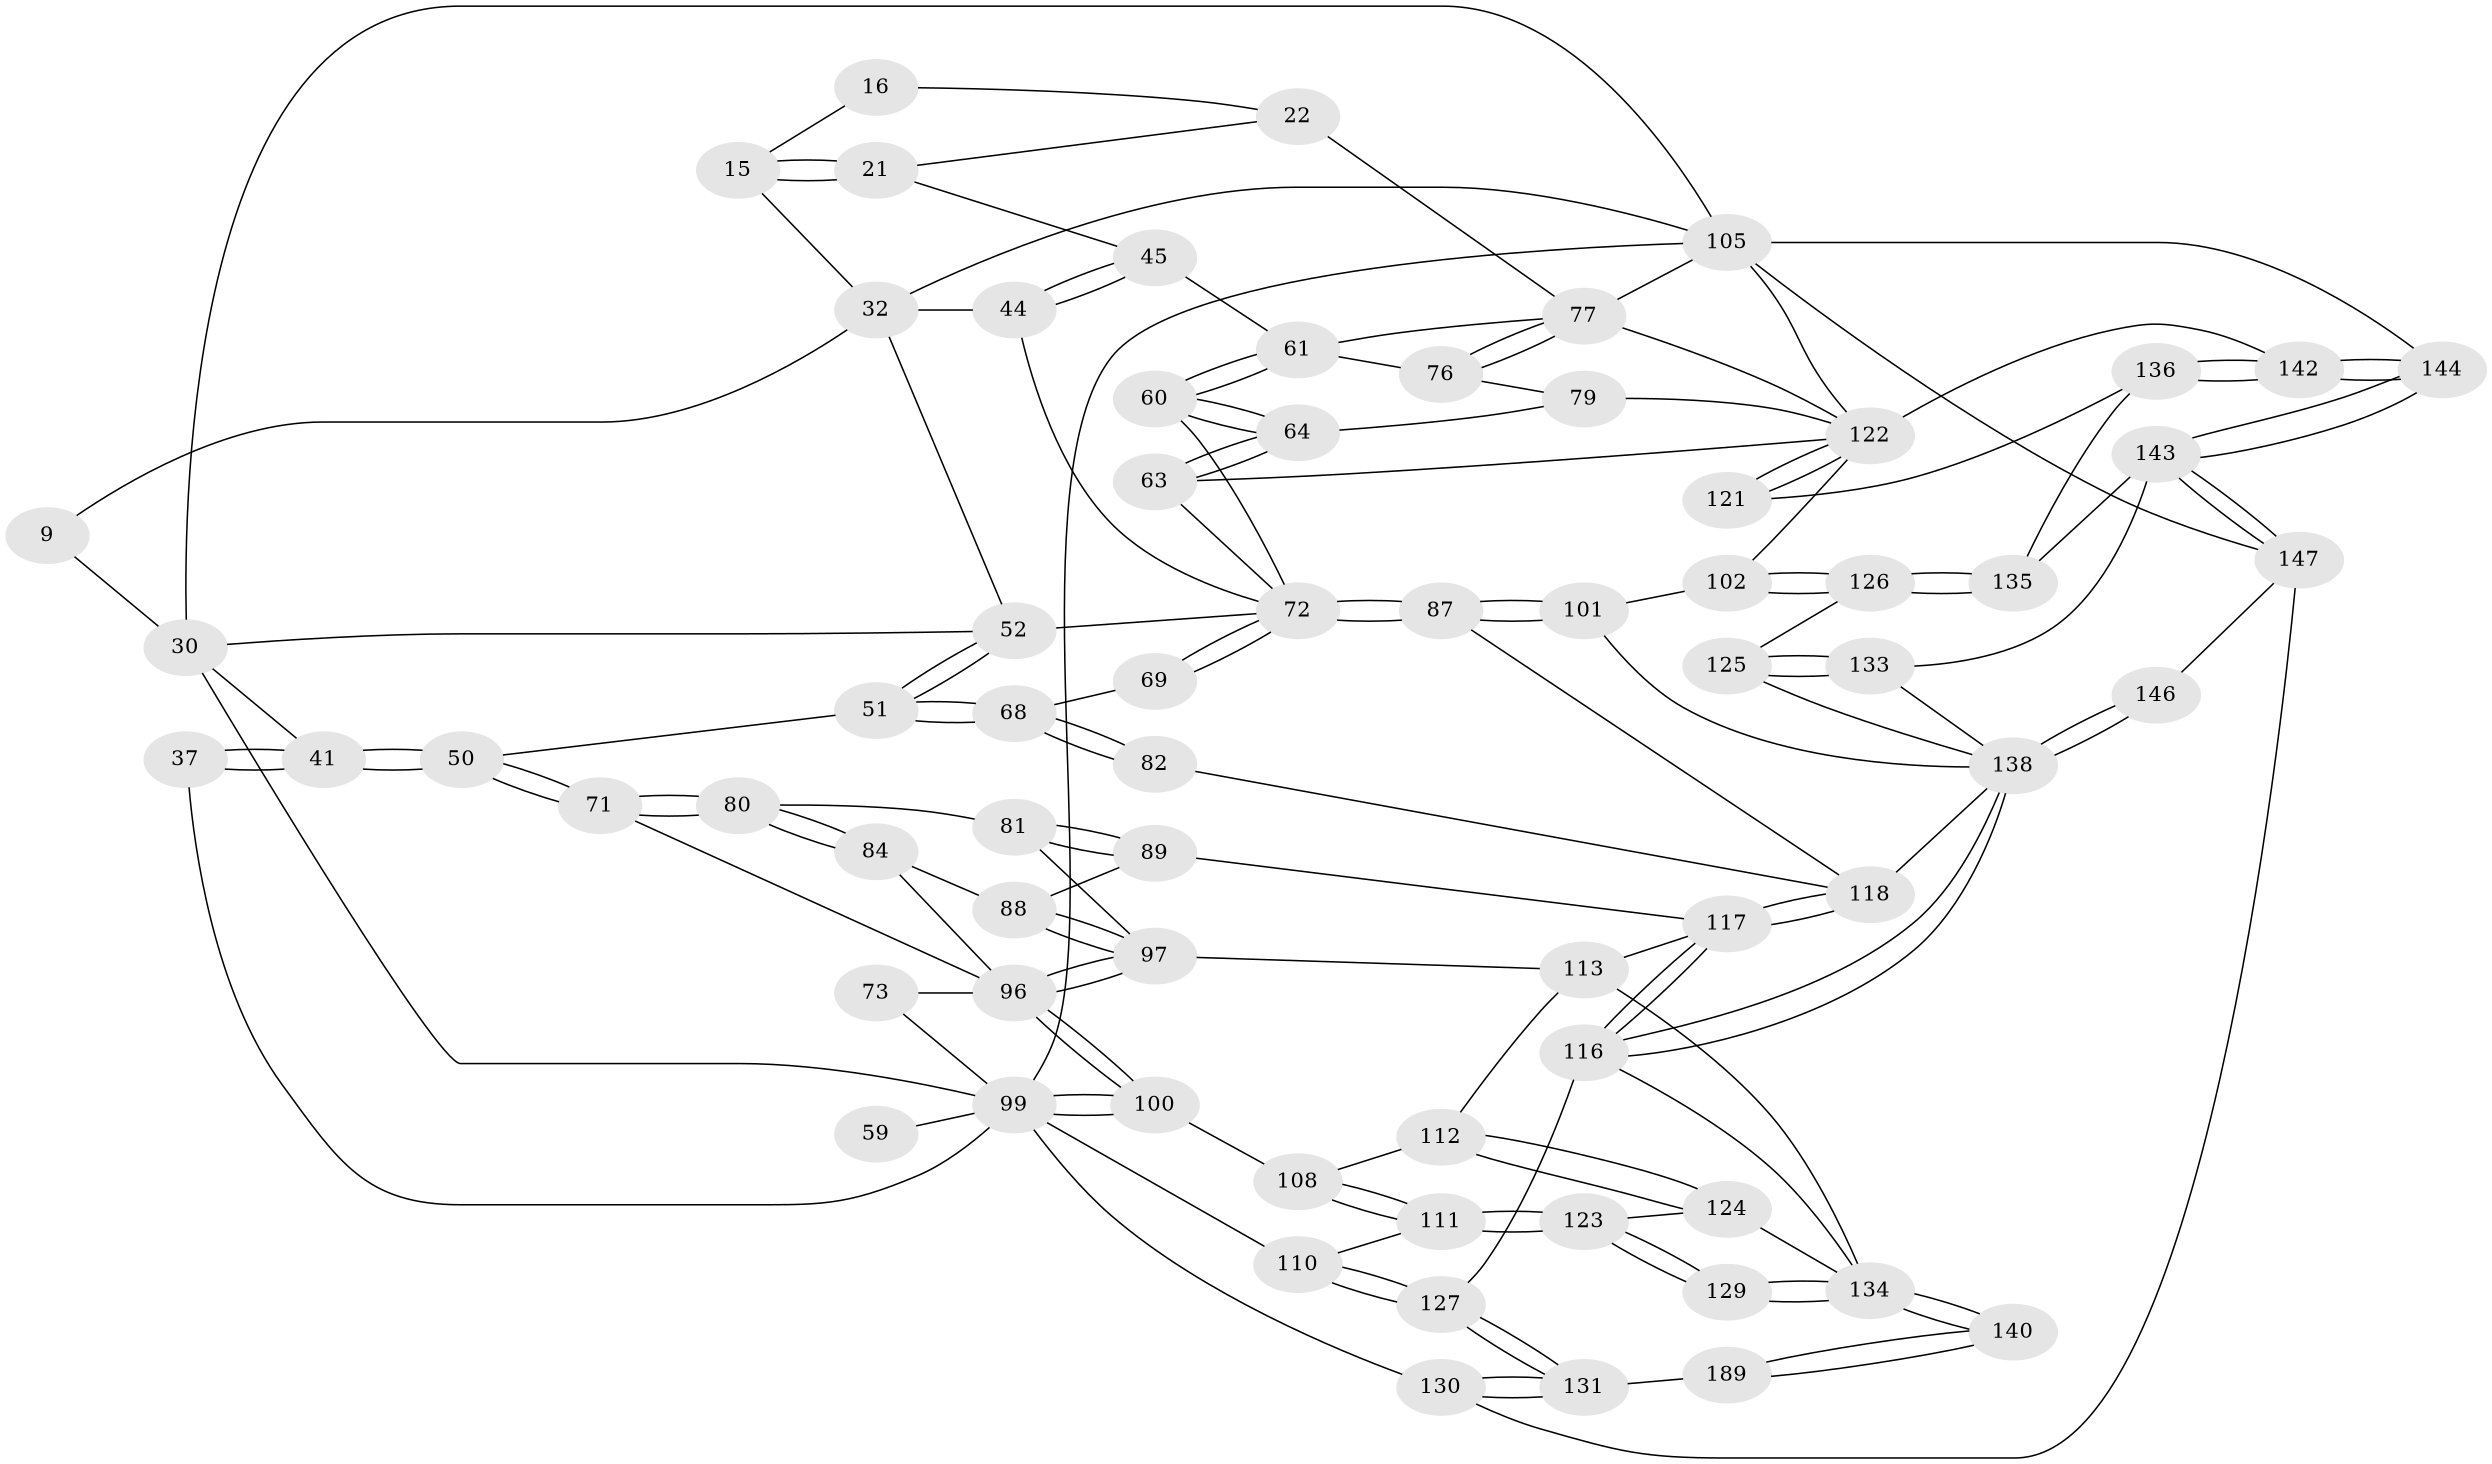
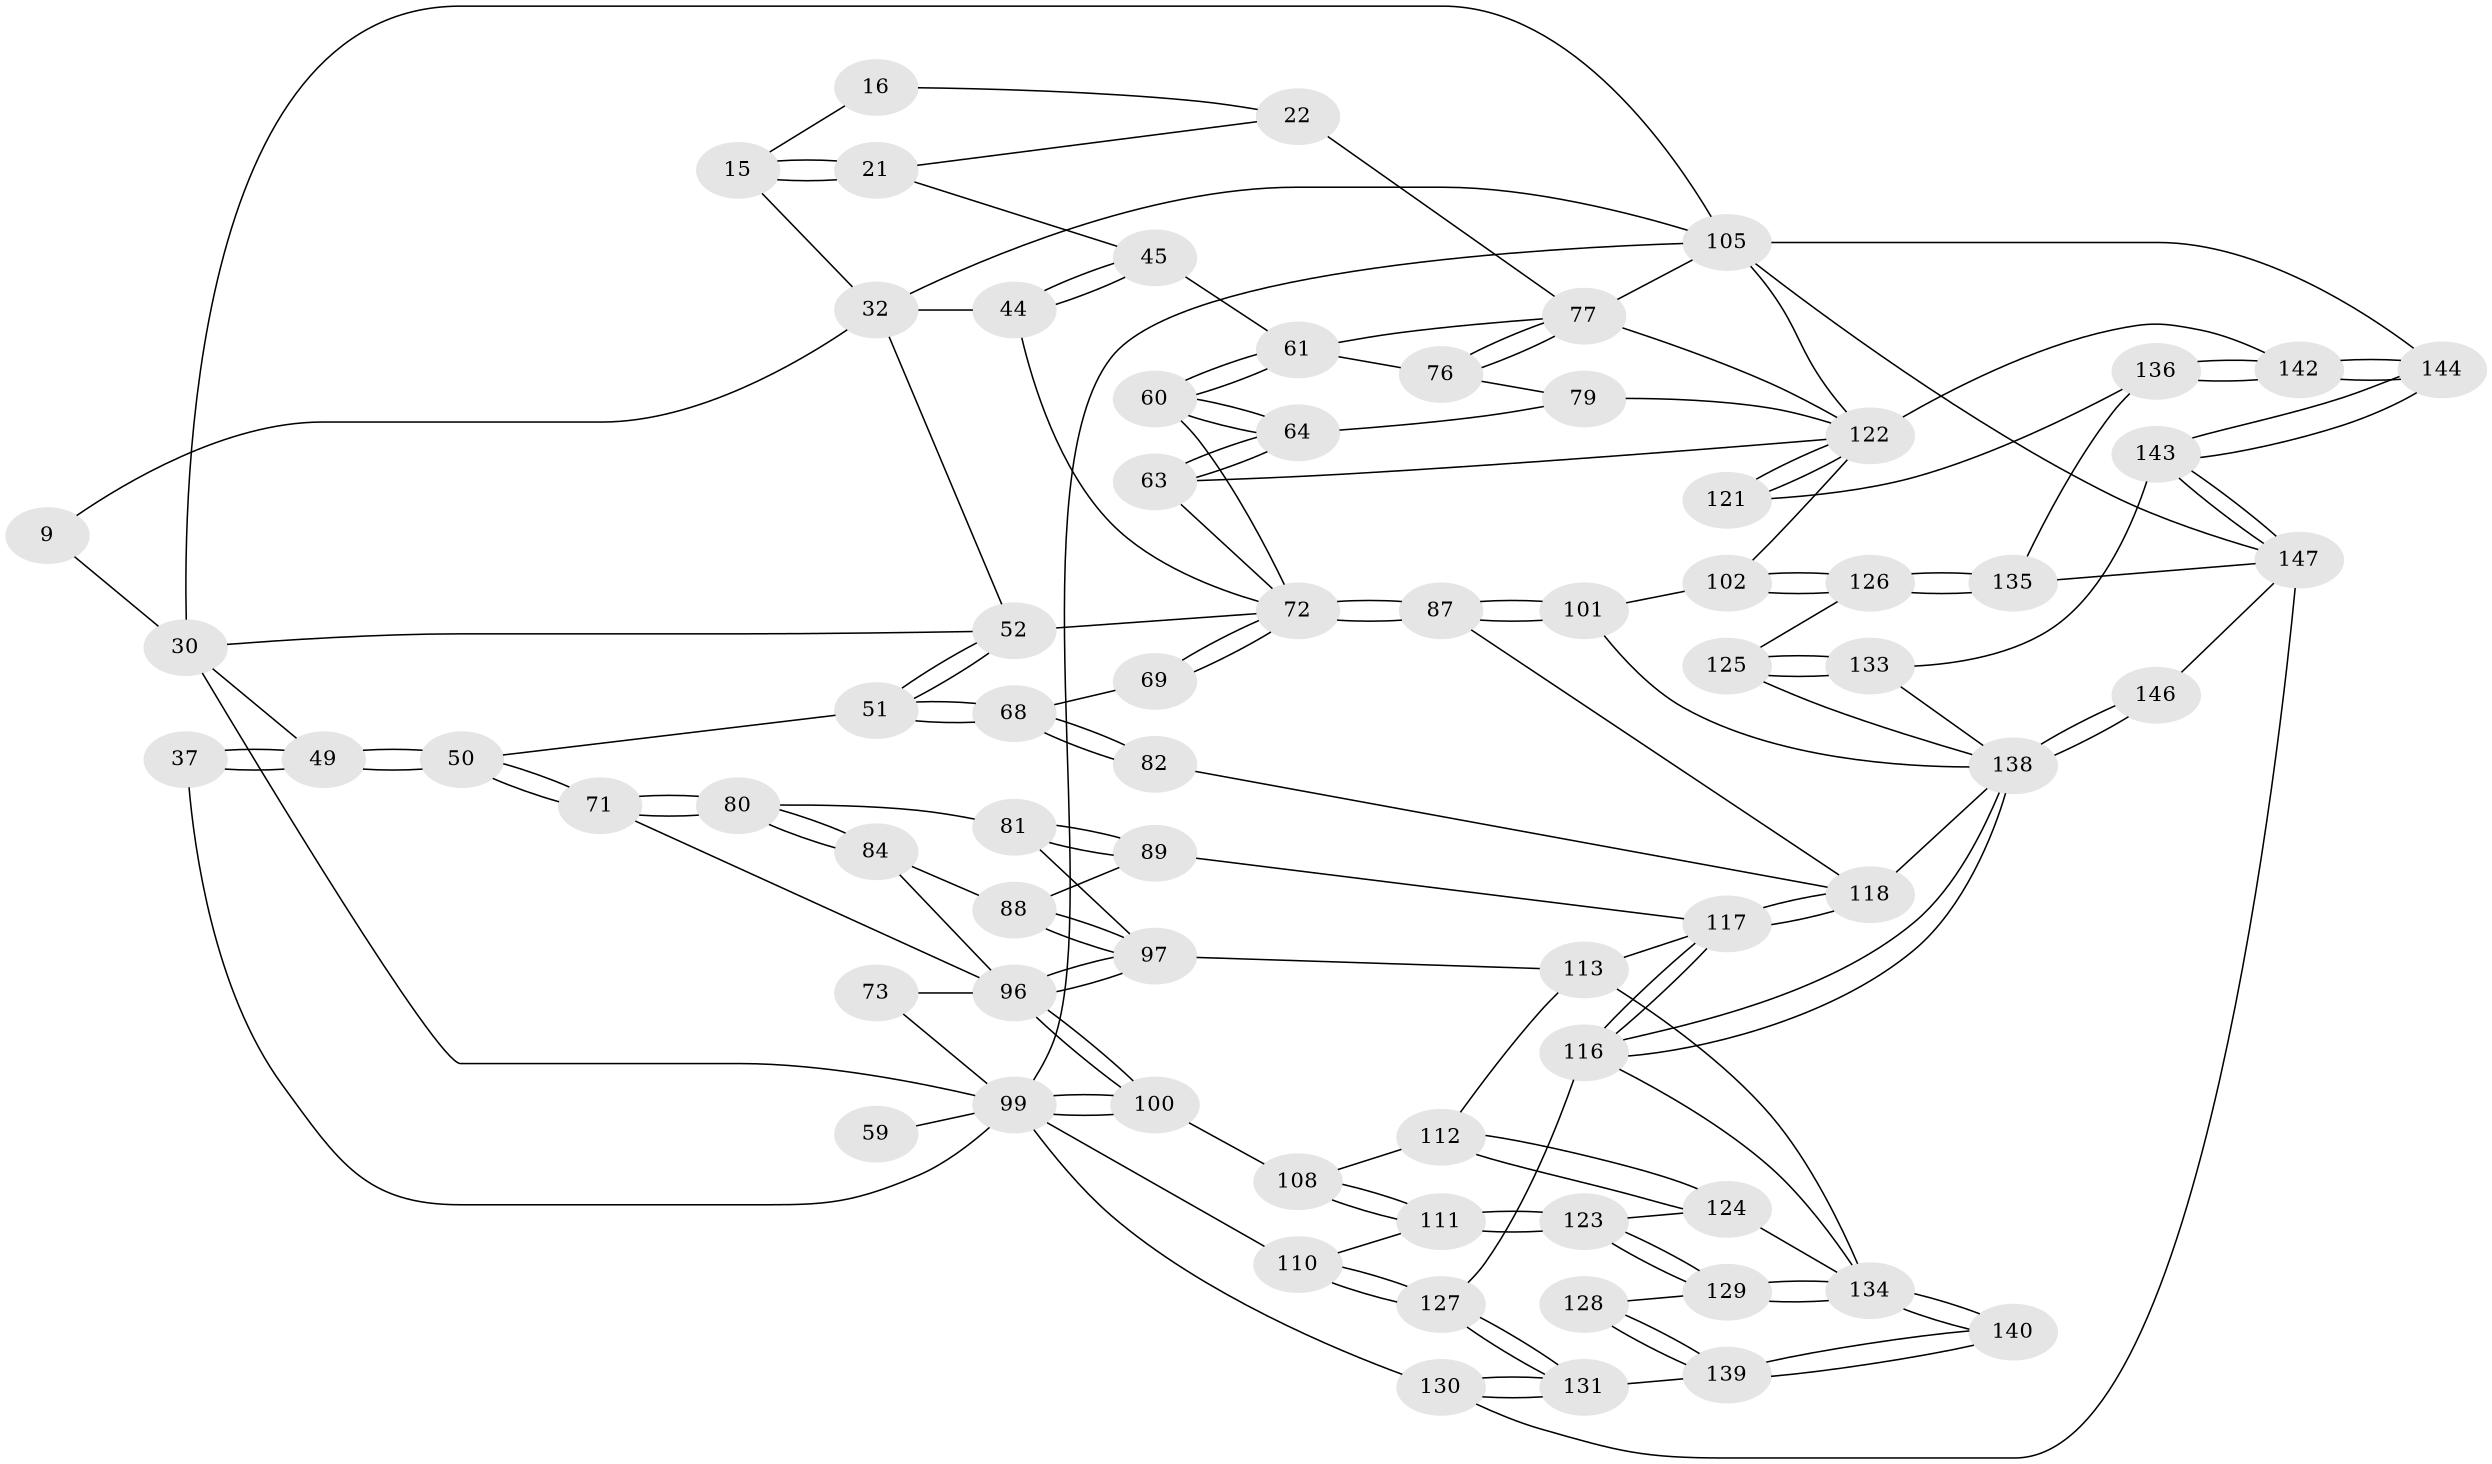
edge "143" -- "135": now "147" -- "135"
node "41": label "41" -> "49"
node "128": added
node "189": label "189" -> "139"
